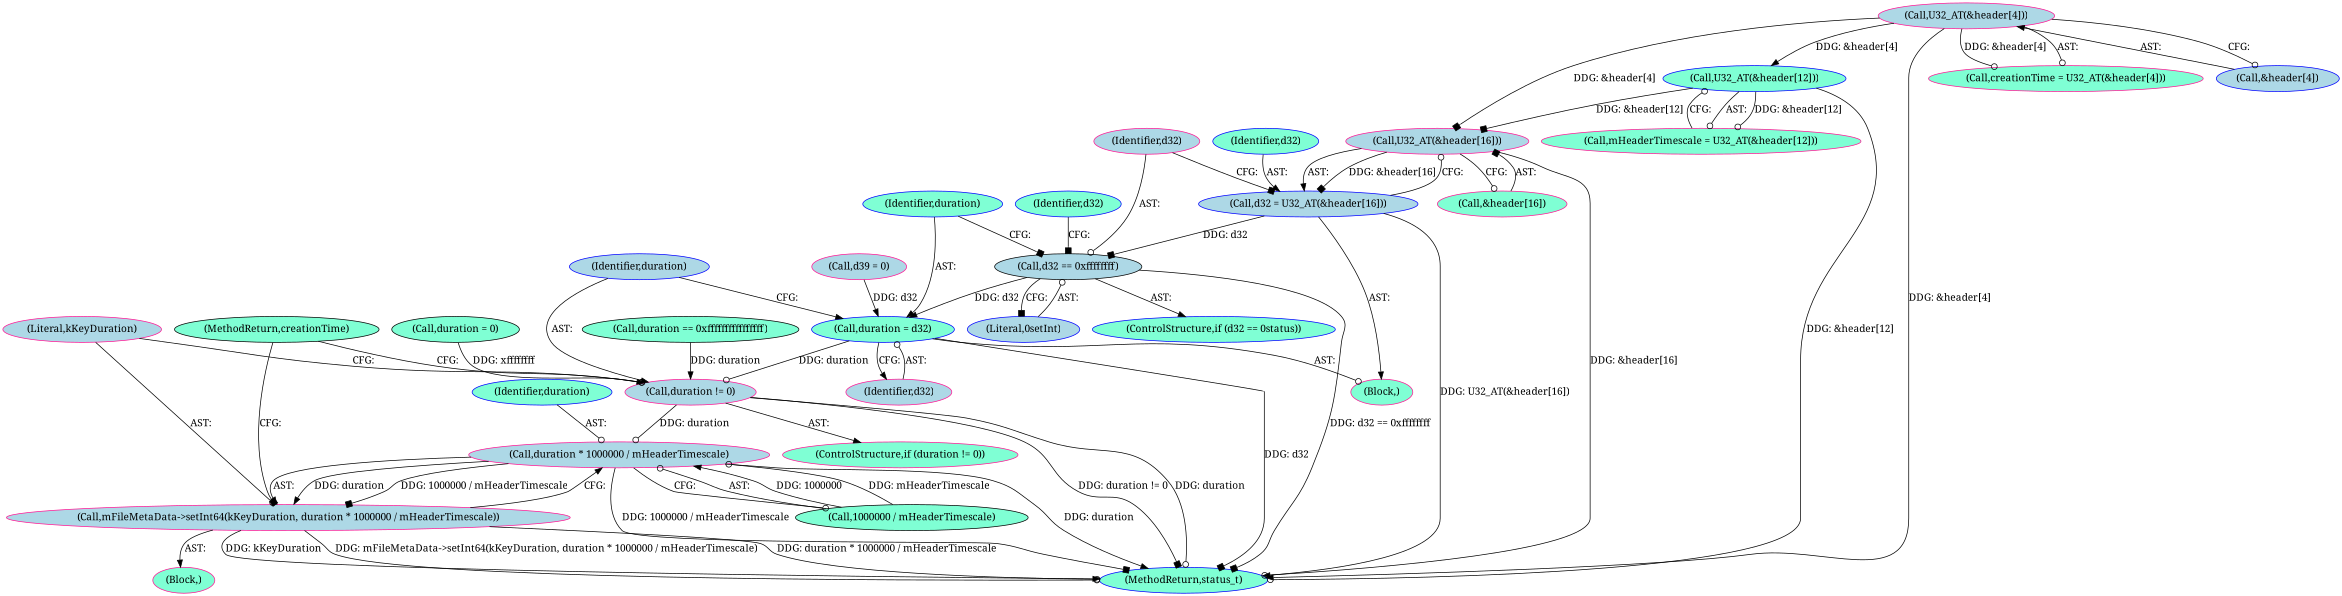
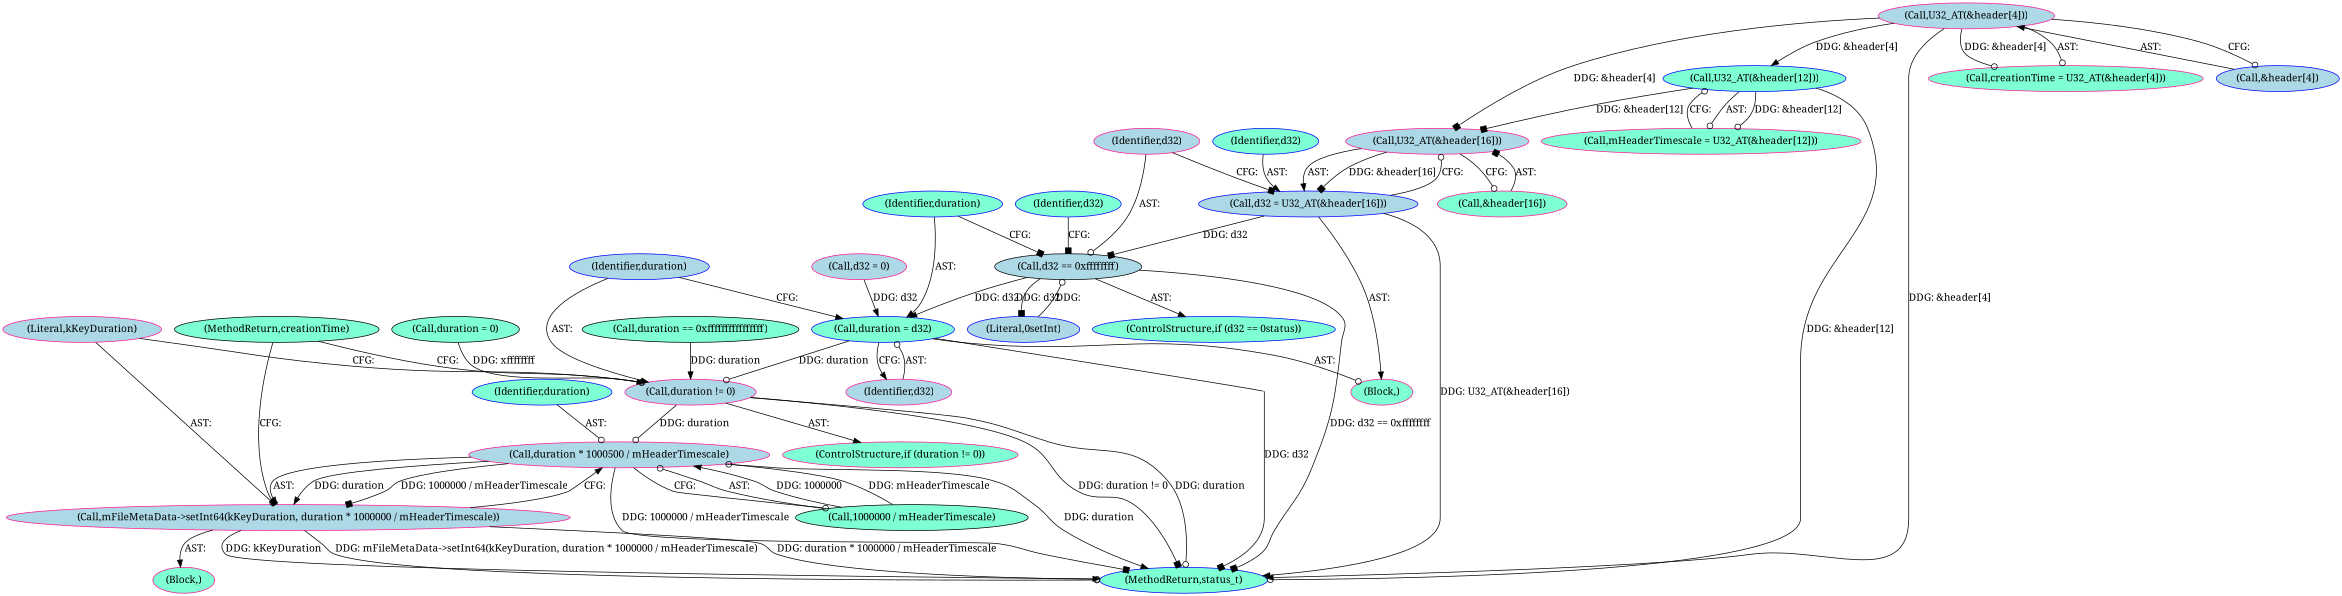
node "(Call,d39 = 0)": label "(Call,d39 = 0)" -> "(Call,d32 = 0)"
edge "(Call,d32 == 0xffffffff)" -> "(Literal,0setInt)": label "CFG: " -> "DDG: d32"
edge "(Literal,0setInt)" -> "(Call,d32 == 0xffffffff)": label "AST: " -> "DDG: "
node "(Call,duration * 1000000 / mHeaderTimescale)": label "(Call,duration * 1000000 / mHeaderTimescale)" -> "(Call,duration * 1000500 / mHeaderTimescale)"
edge "(Call,U32_AT(&header[16]))" -> "(MethodReturn,status_t)": removed, label "DDG: &header[16]"
